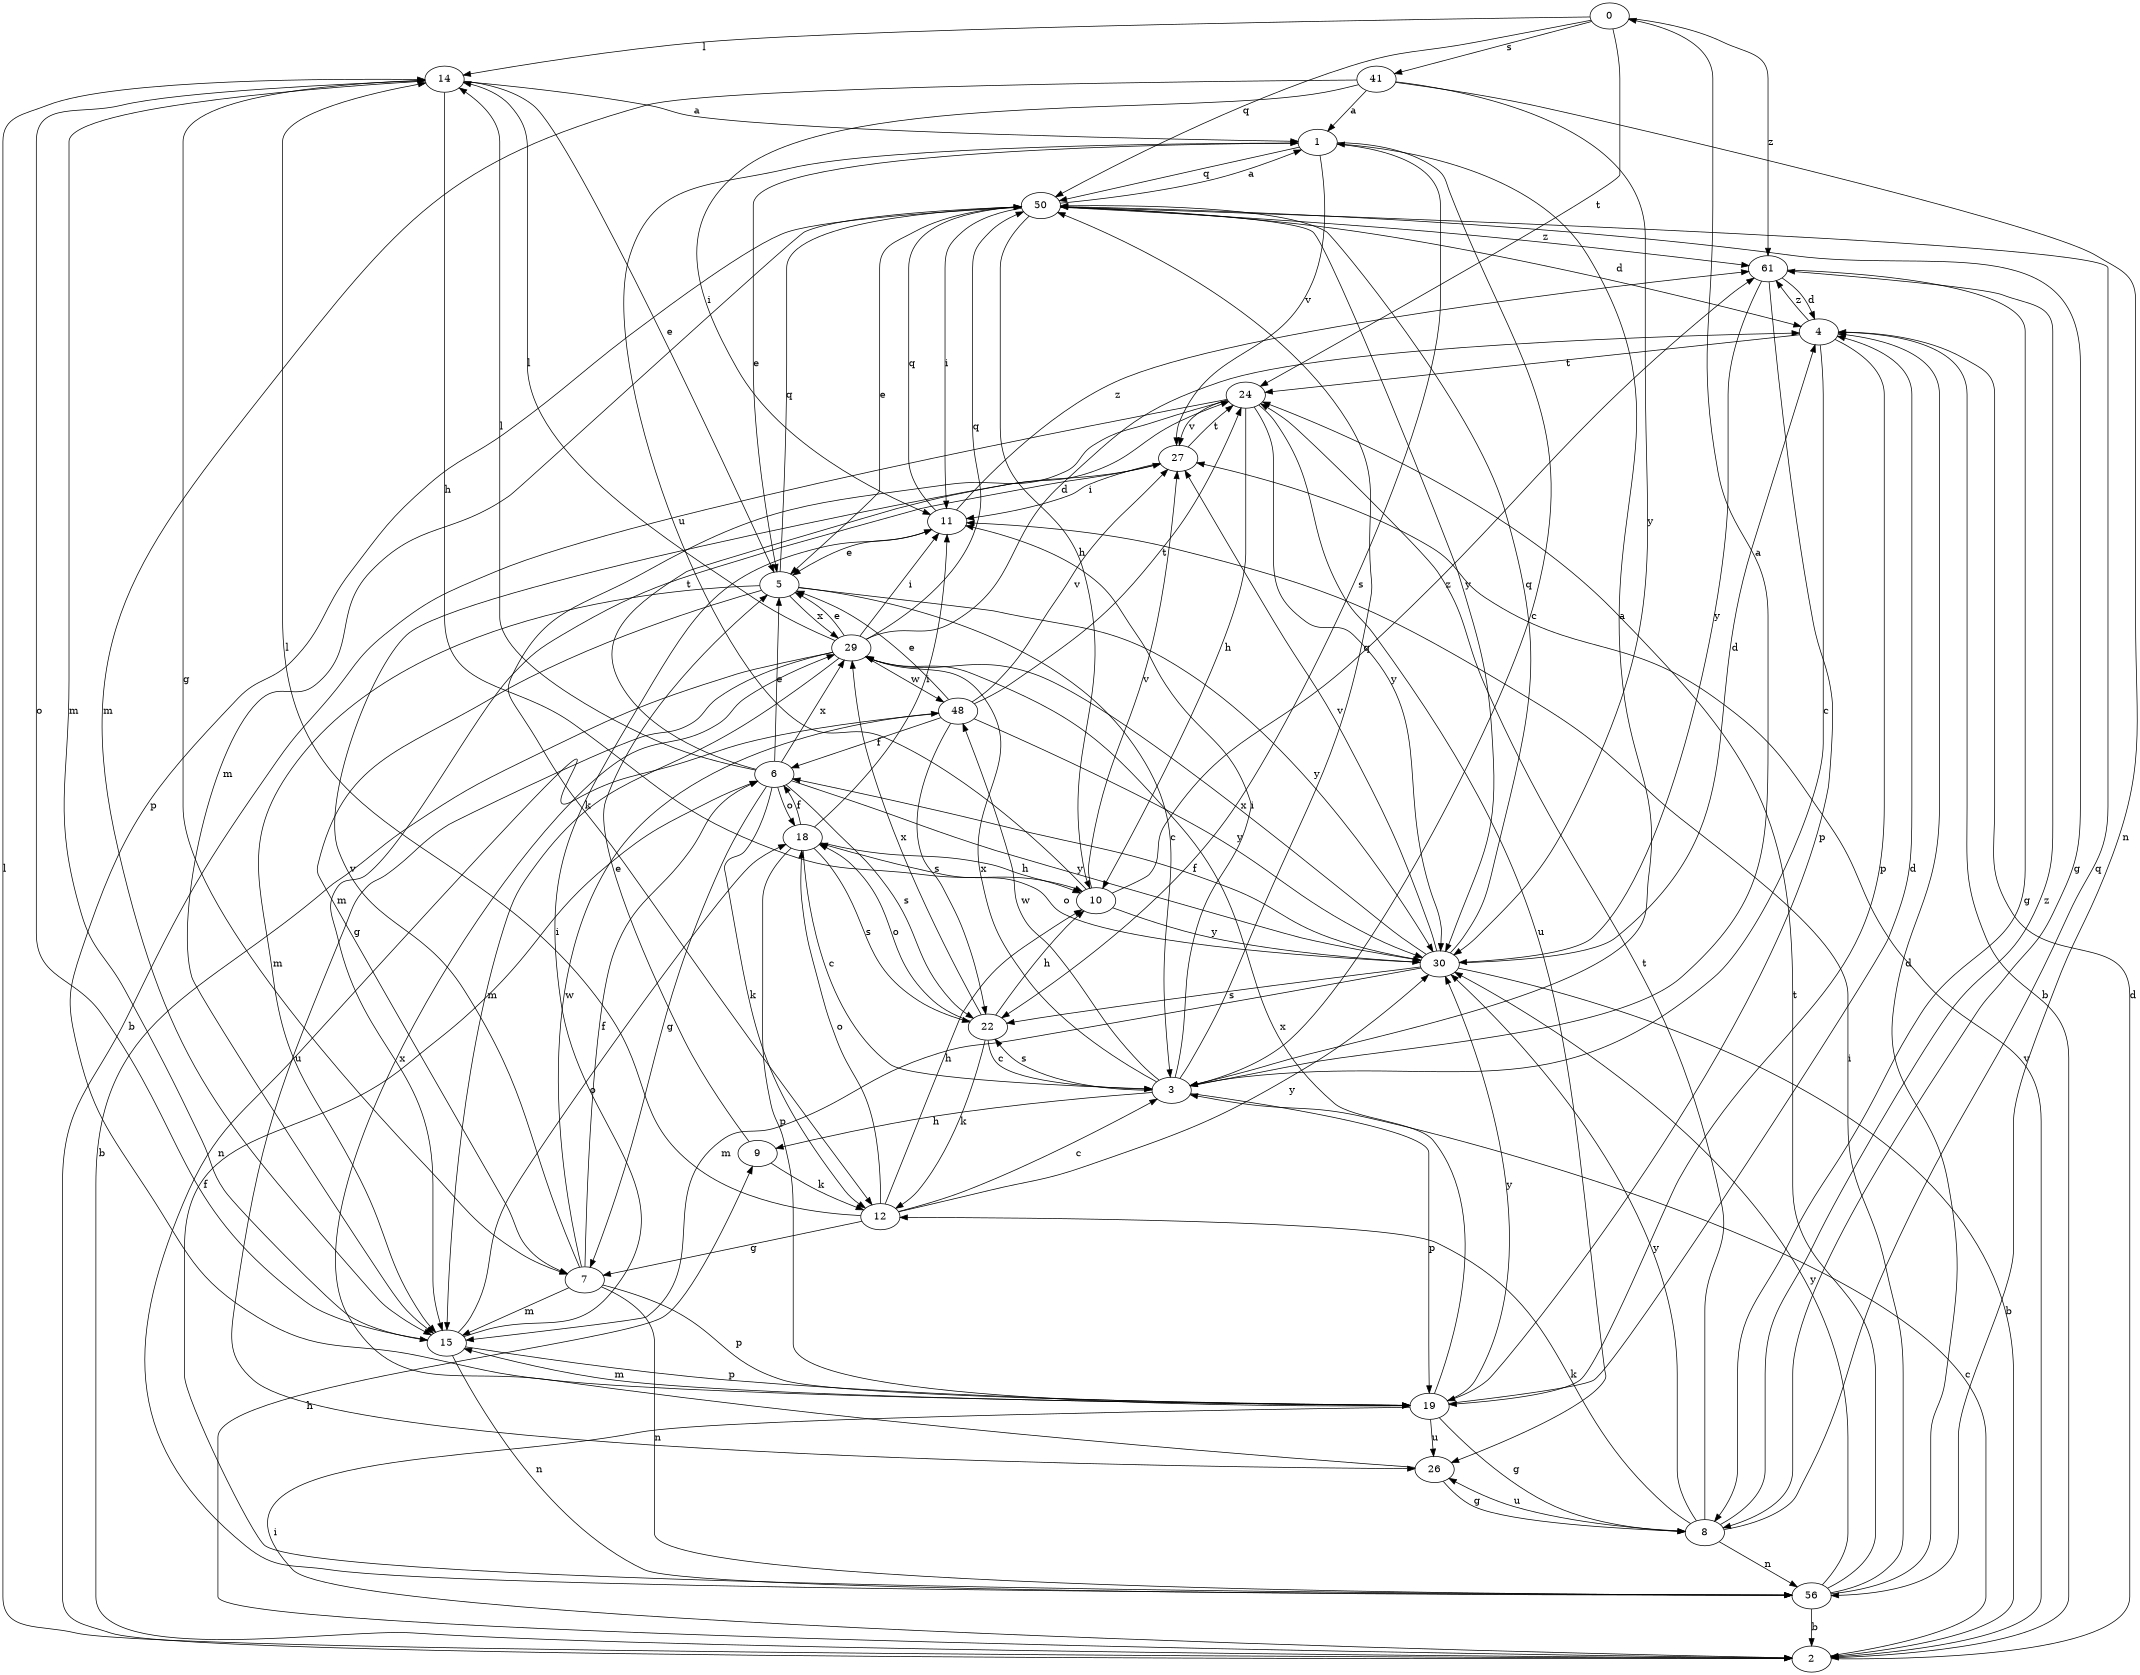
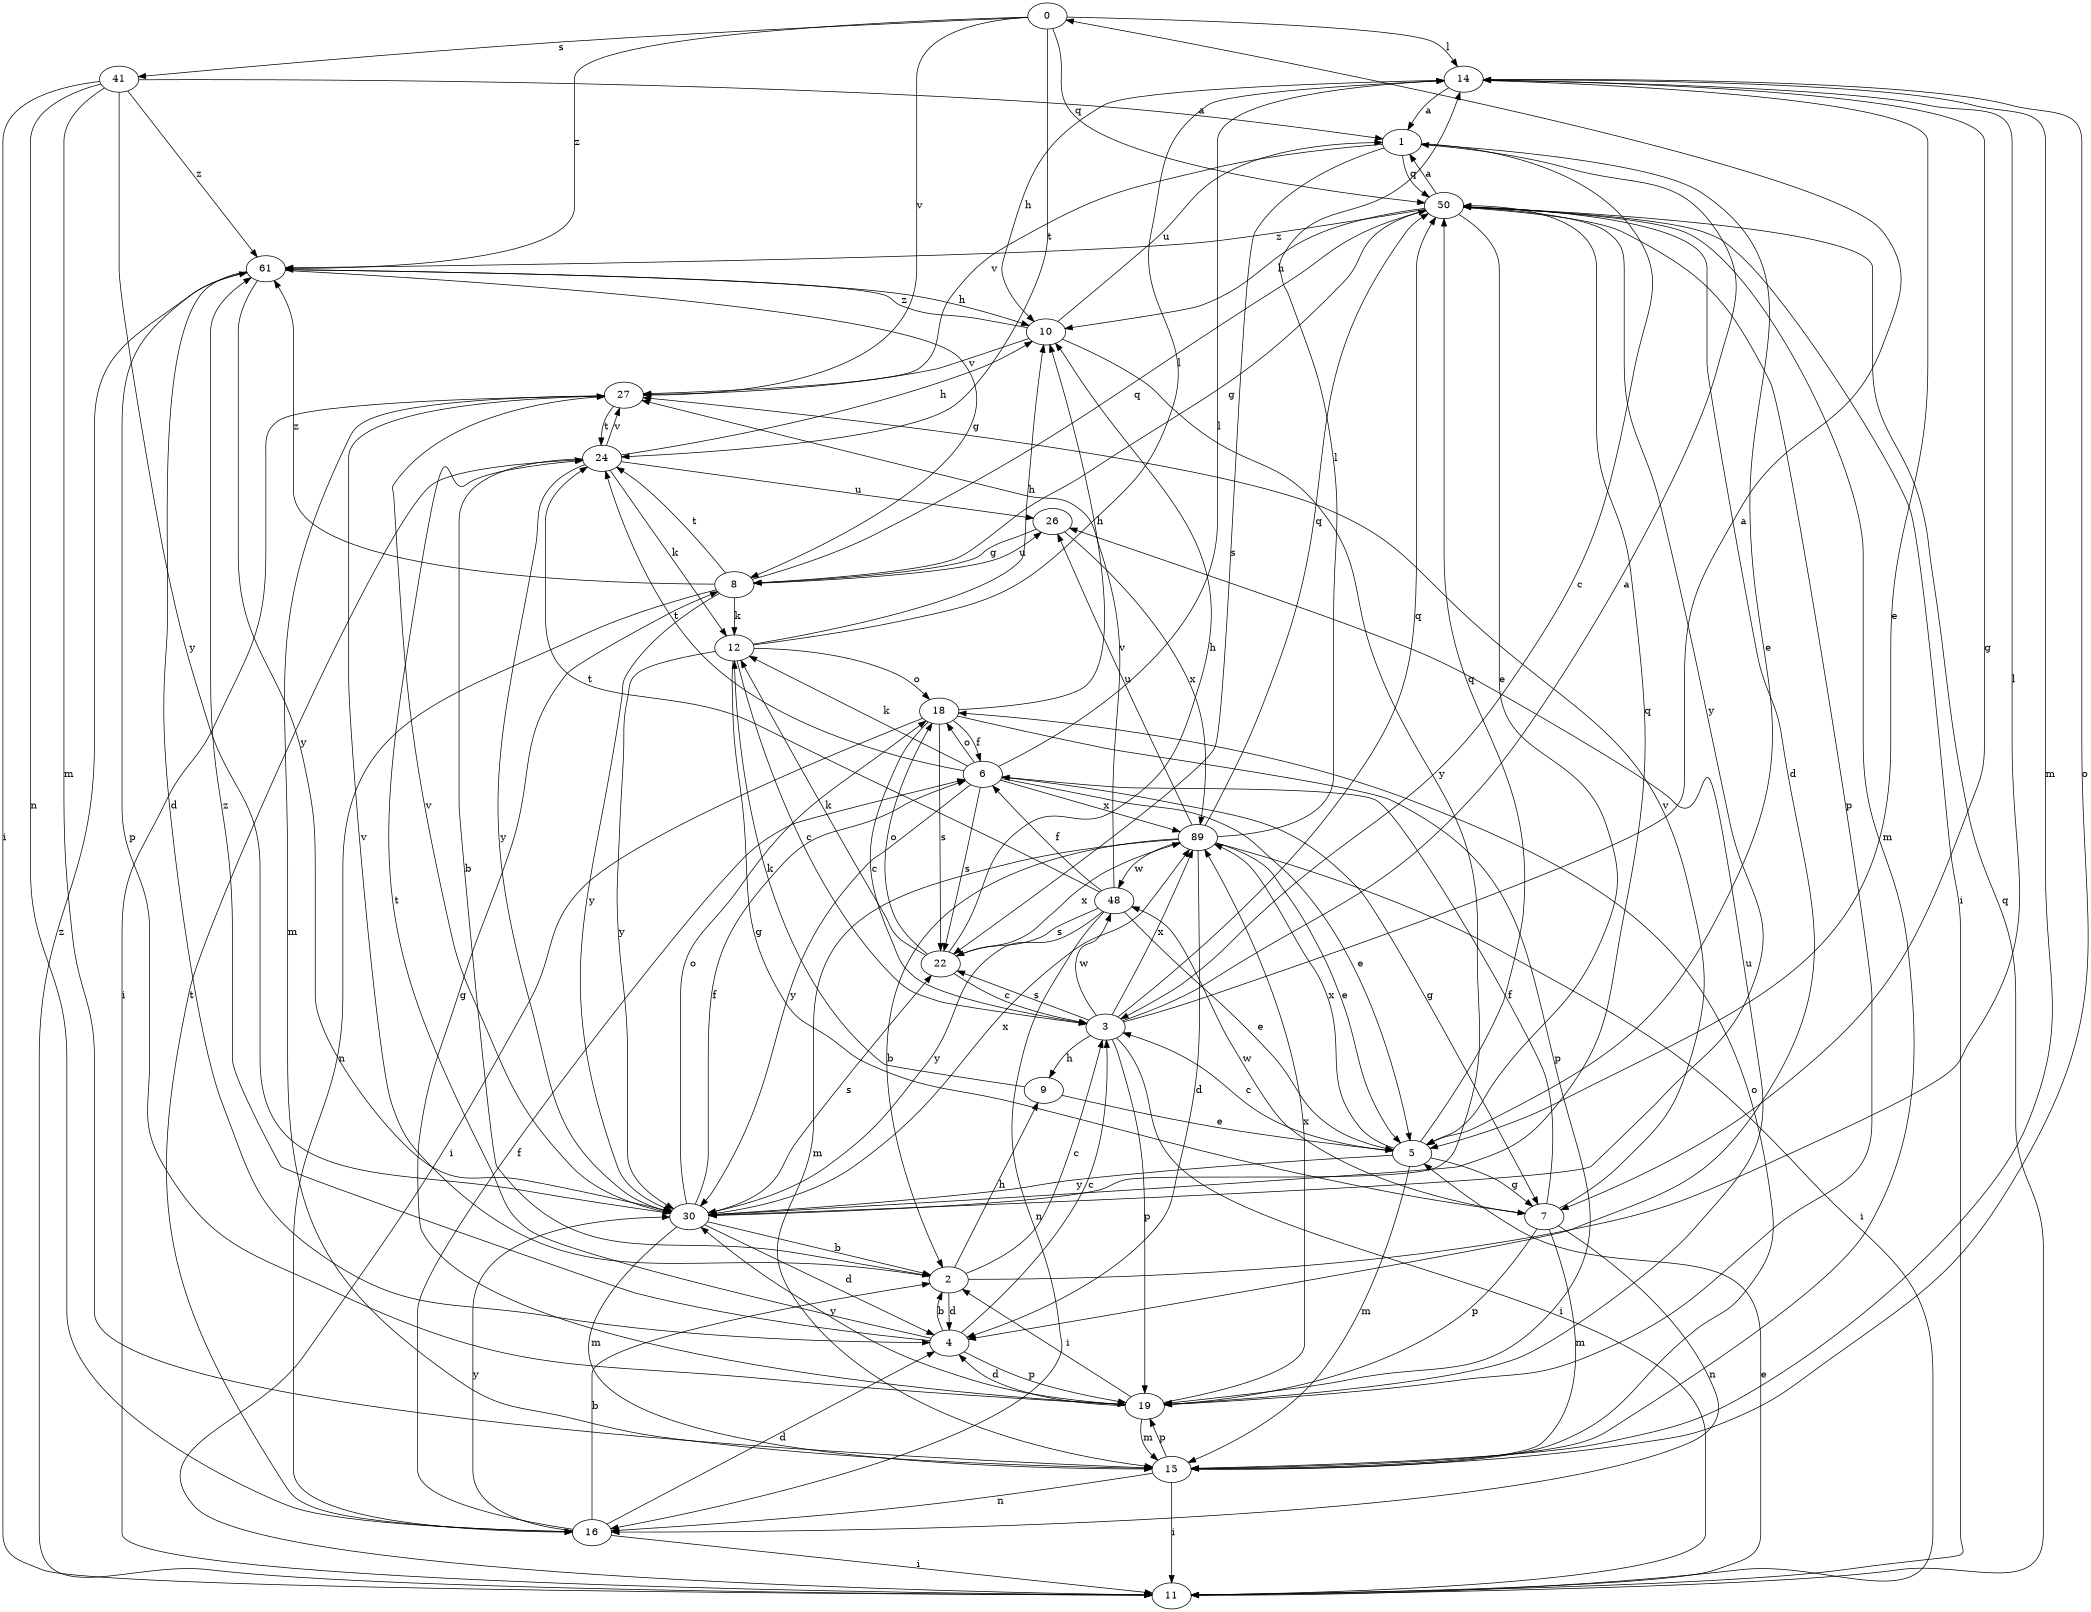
edge "41" -> "61": added, label "z"
edge "0" -> "27": added, label "v"
edge "61" -> "10": added, label "h"
node "29": label "29" -> "89"
node "56": label "56" -> "16"
